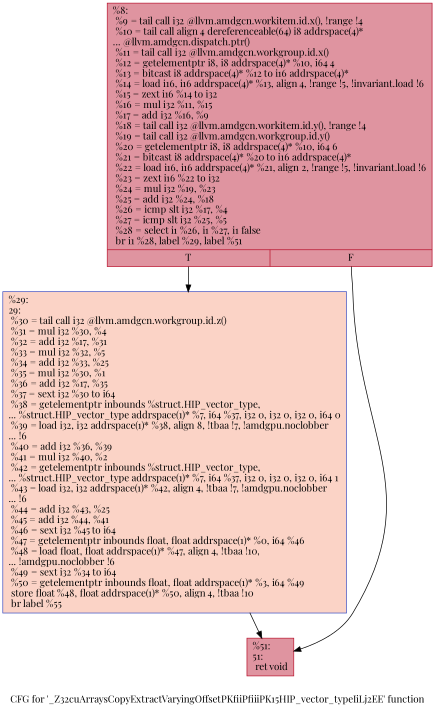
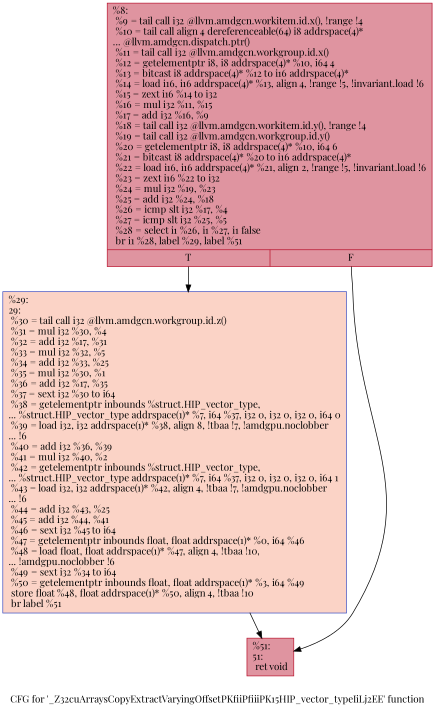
node "%29:": text "br label %55" -> "br label %51"
